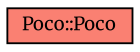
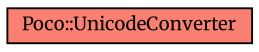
node "Poco::Poco": label "Poco::Poco" -> "Poco::UnicodeConverter"
